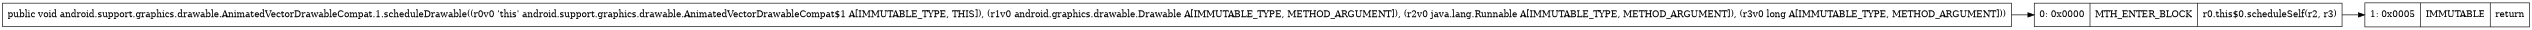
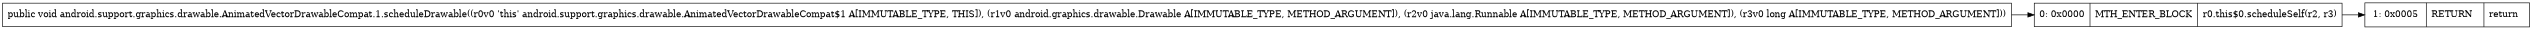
node "1: 0x0005": text "IMMUTABLE" -> "RETURN"
